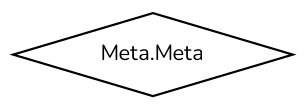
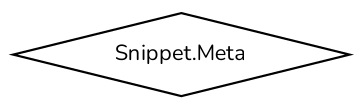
node "Meta.Meta": label "Meta.Meta" -> "Snippet.Meta"
